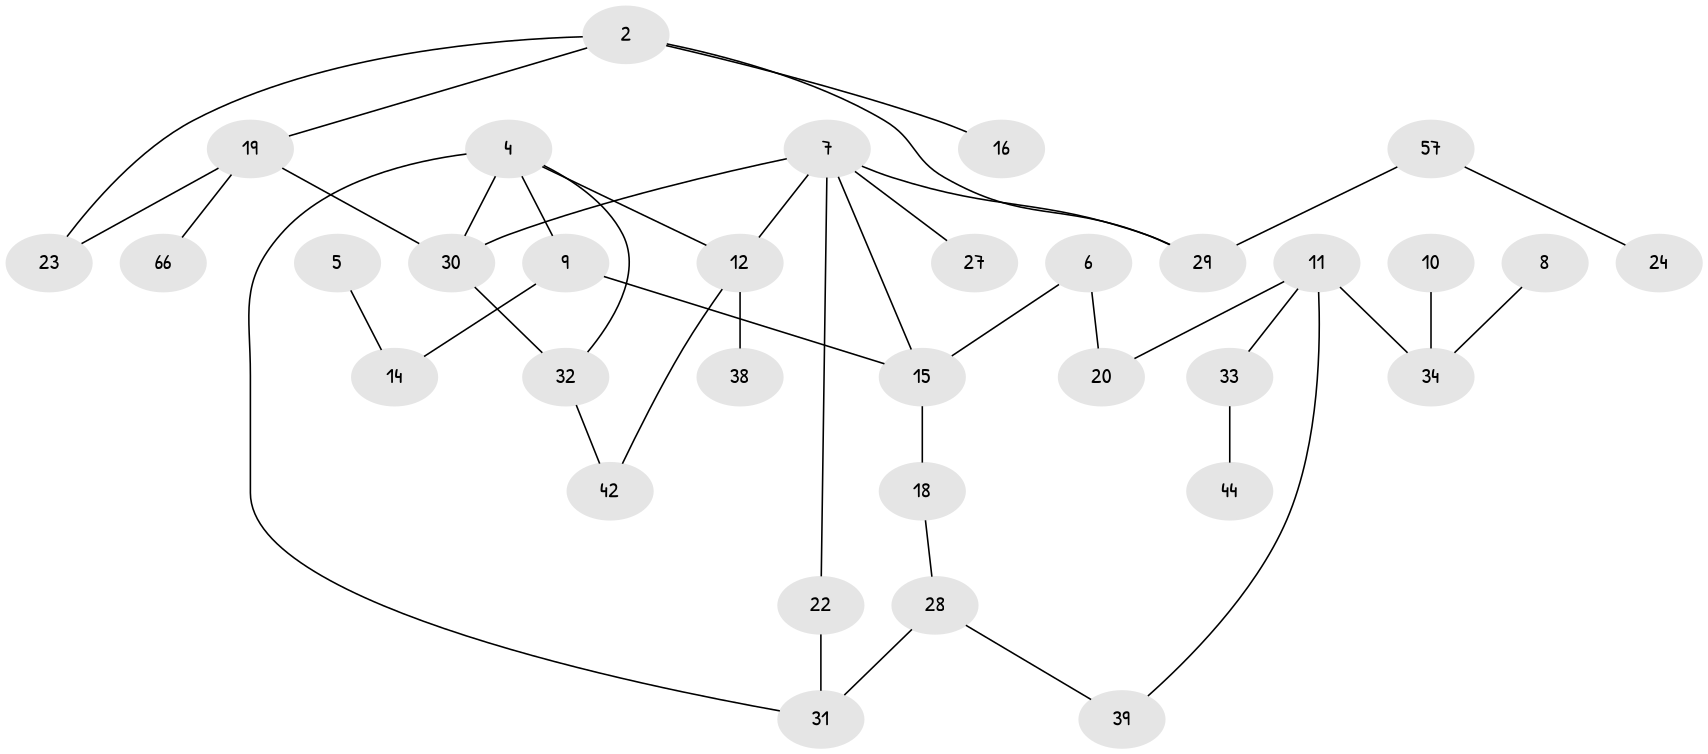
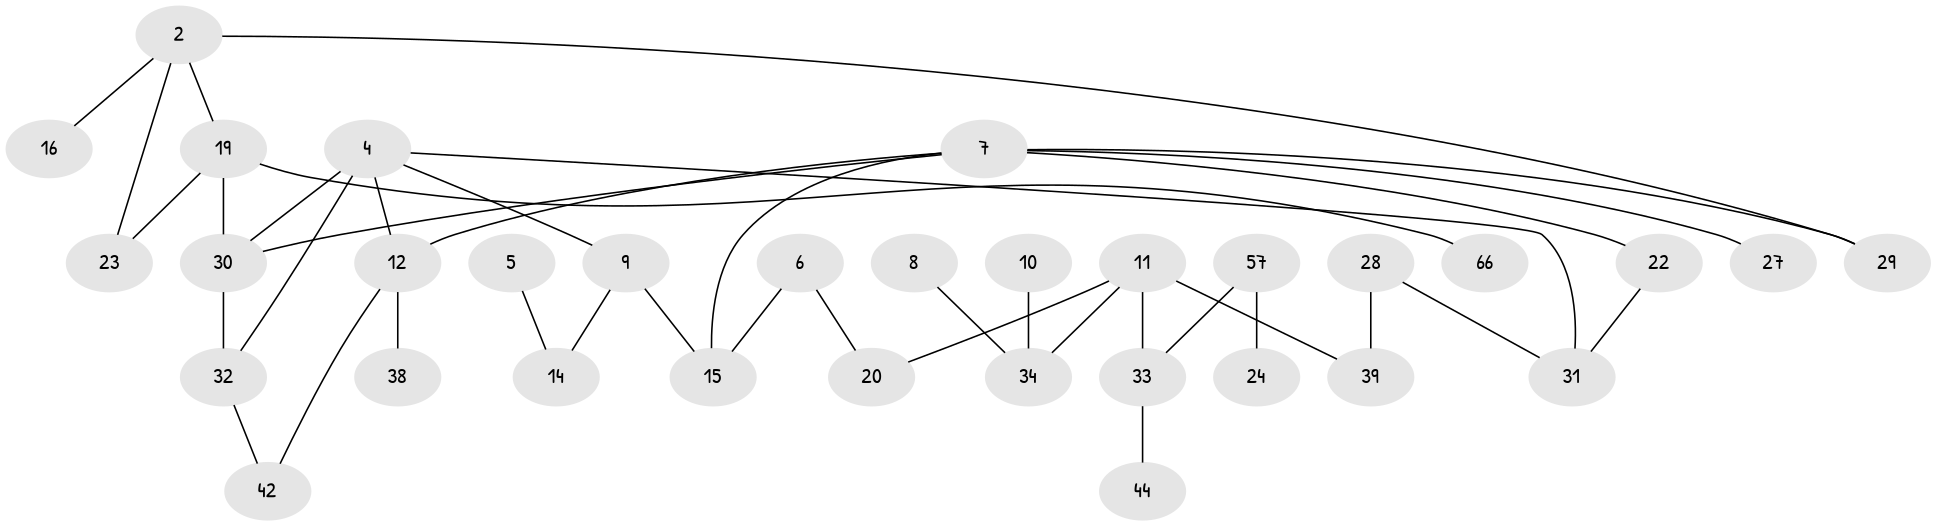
edge "57" -- "29": now "57" -- "33"
node "18": removed
